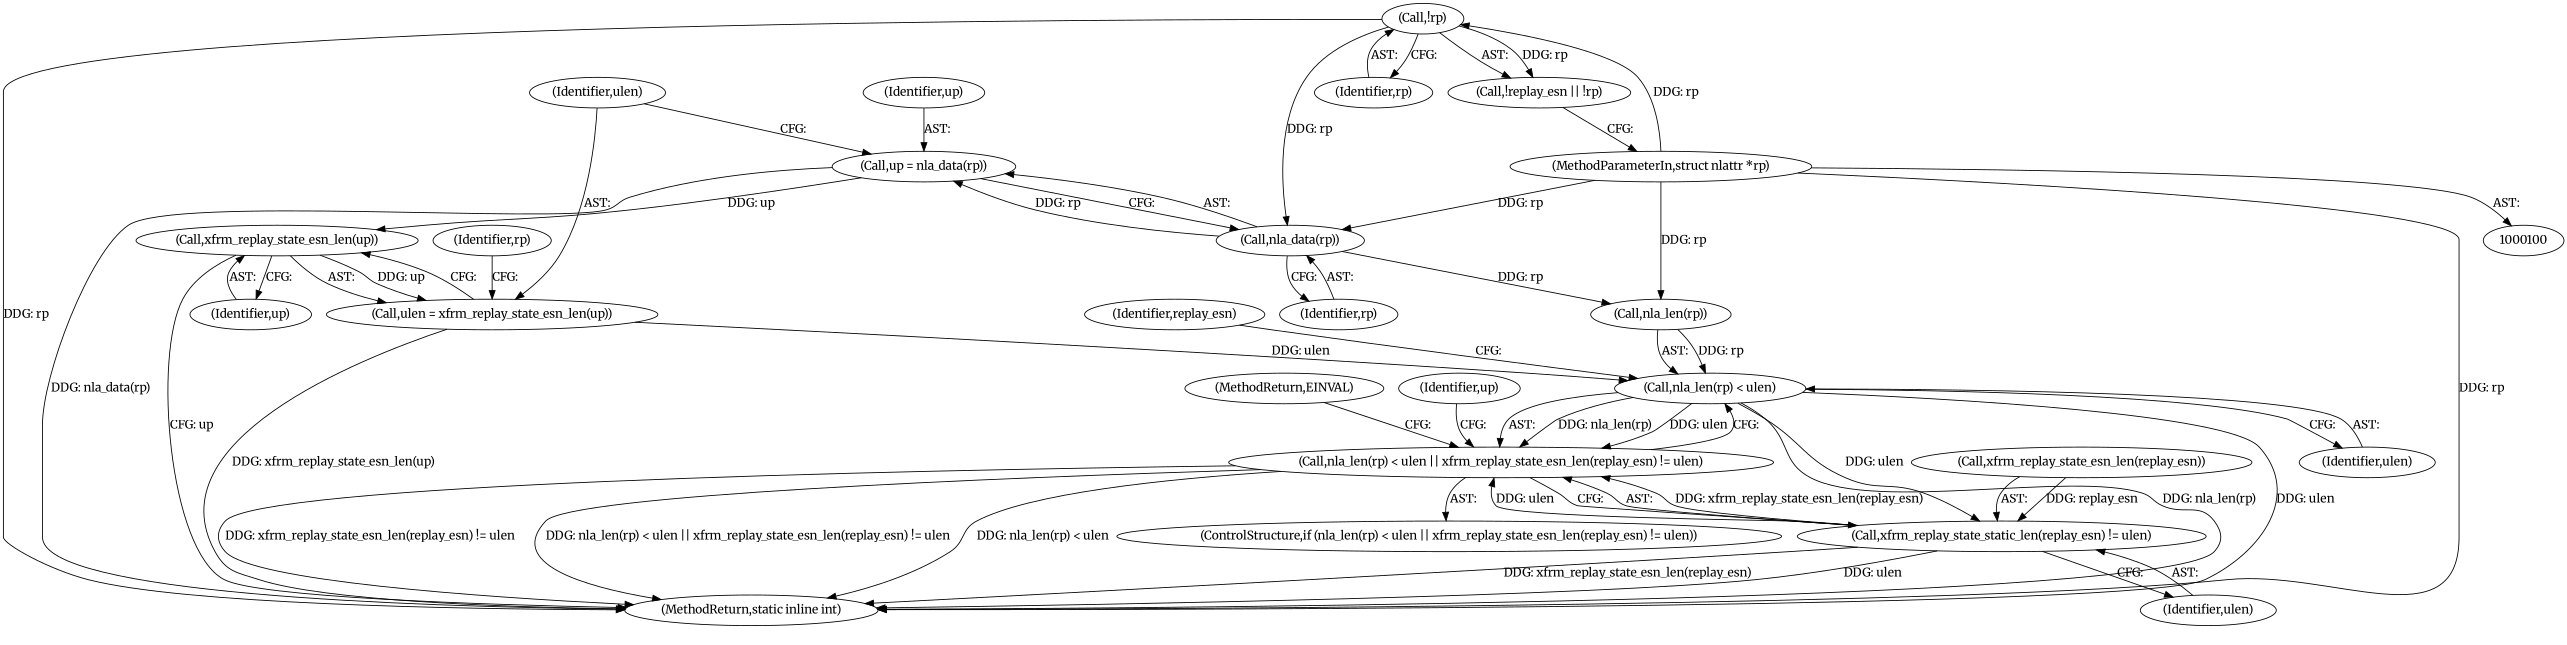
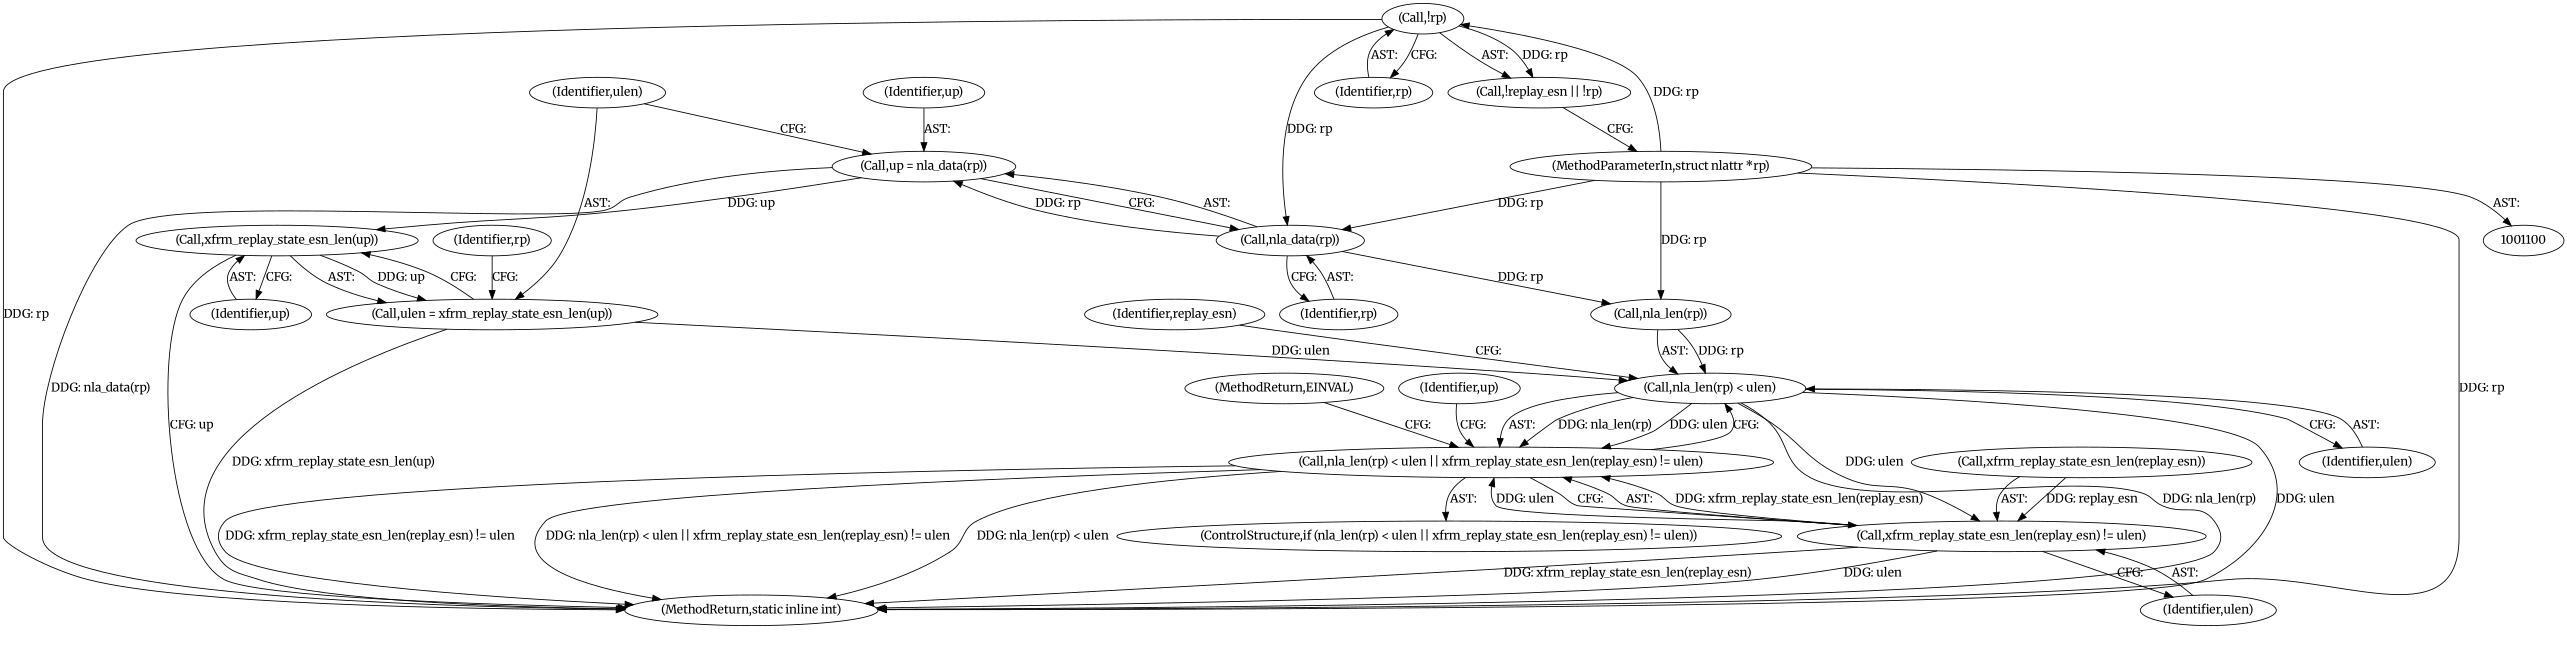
node "1000100": label "1000100" -> "1001100"
node "(Call,xfrm_replay_state_static_len(replay_esn) != ulen)": label "(Call,xfrm_replay_state_static_len(replay_esn) != ulen)" -> "(Call,xfrm_replay_state_esn_len(replay_esn) != ulen)"
